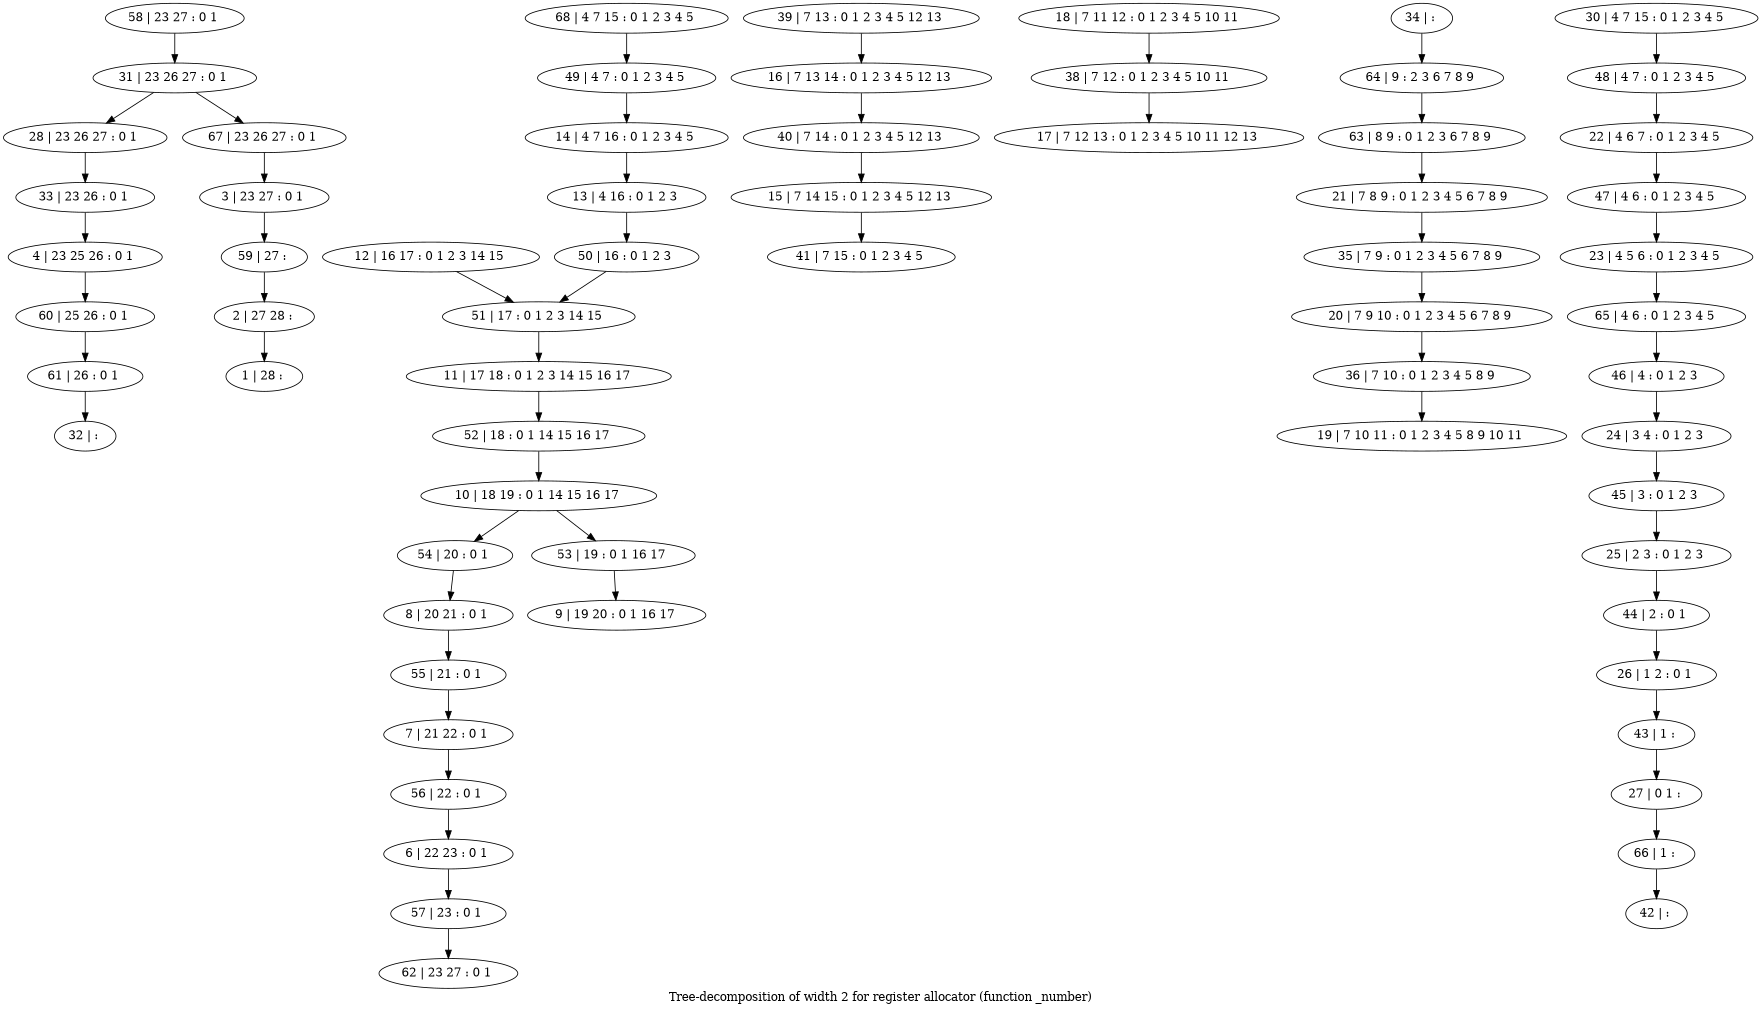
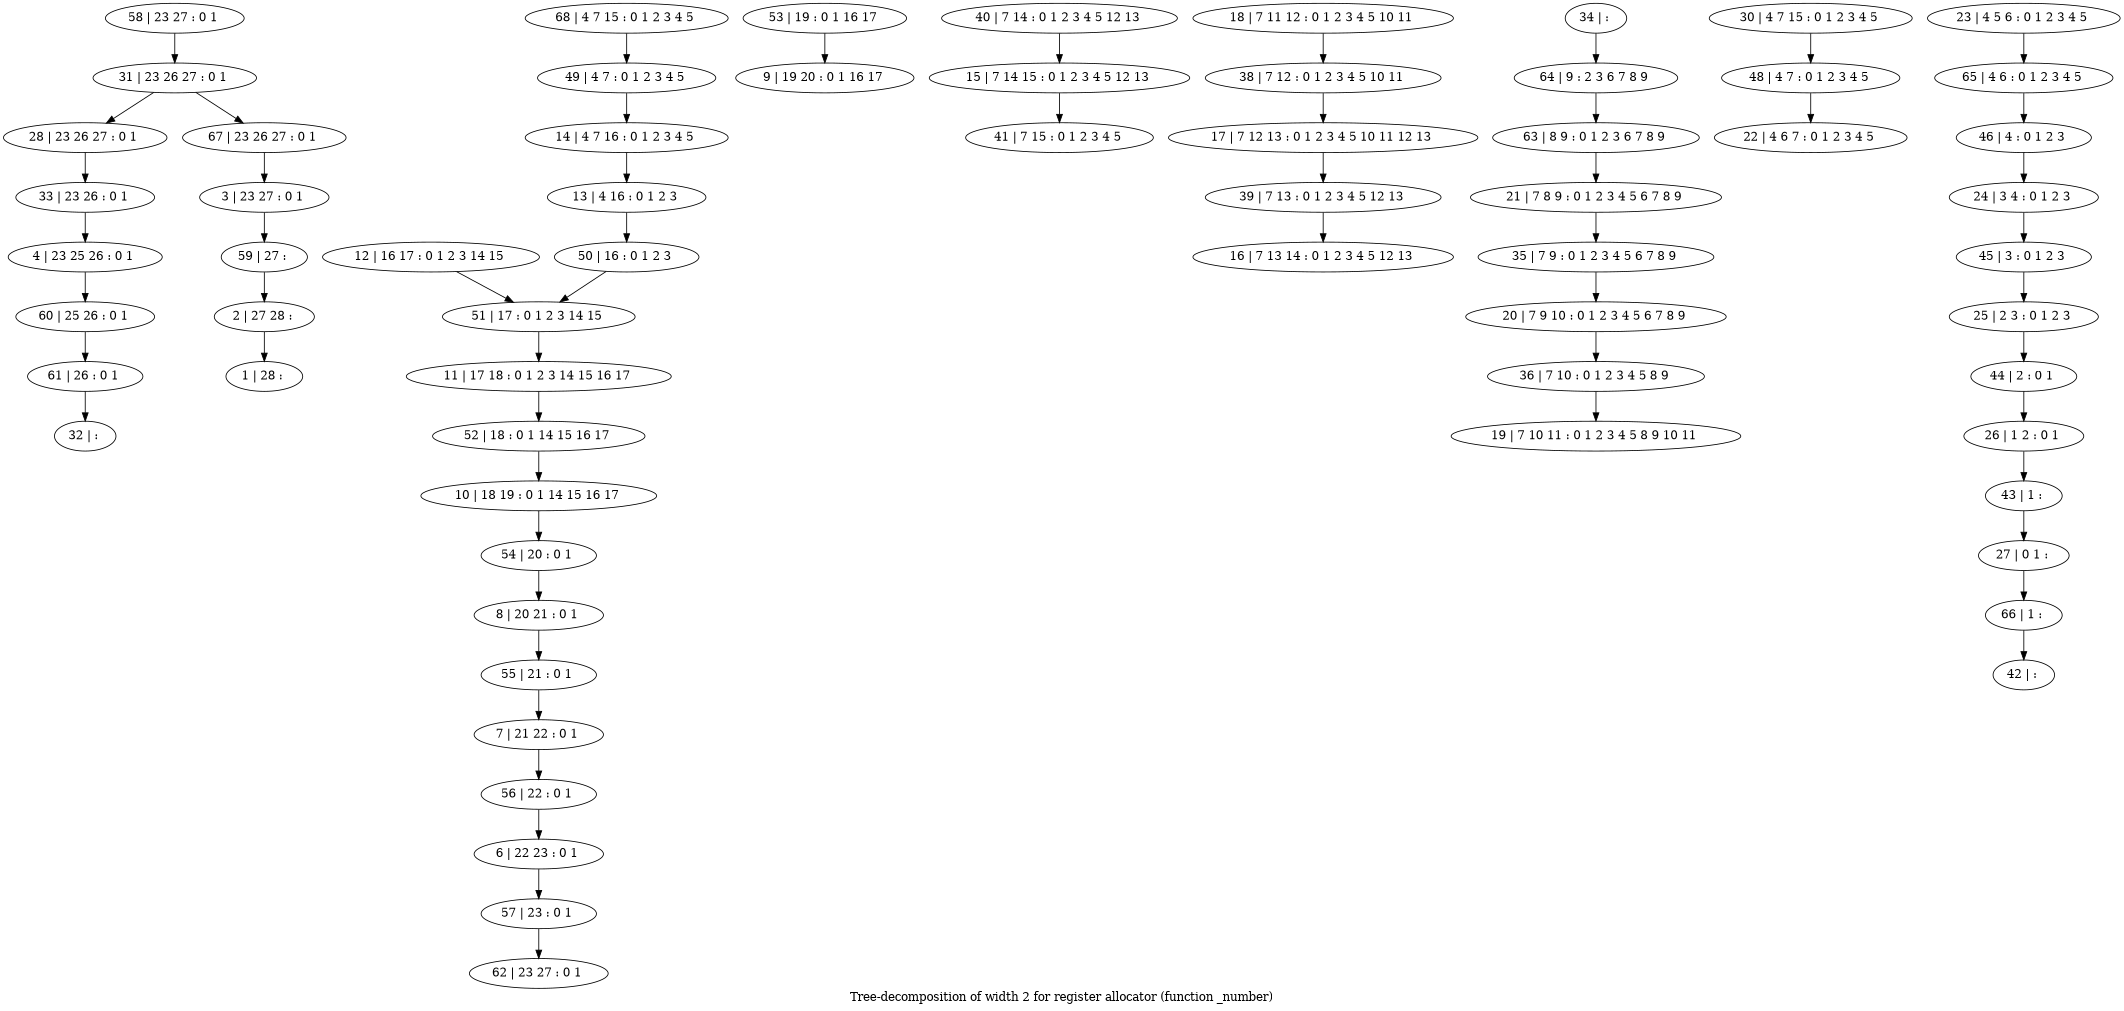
edge "16 | 7 13 14 : 0 1 2 3 4 5 12 13" -> "40 | 7 14 : 0 1 2 3 4 5 12 13": removed
edge "17 | 7 12 13 : 0 1 2 3 4 5 10 11 12 13" -> "39 | 7 13 : 0 1 2 3 4 5 12 13": added
node "47 | 4 6 : 0 1 2 3 4 5": removed
edge "10 | 18 19 : 0 1 14 15 16 17" -> "53 | 19 : 0 1 16 17": removed
